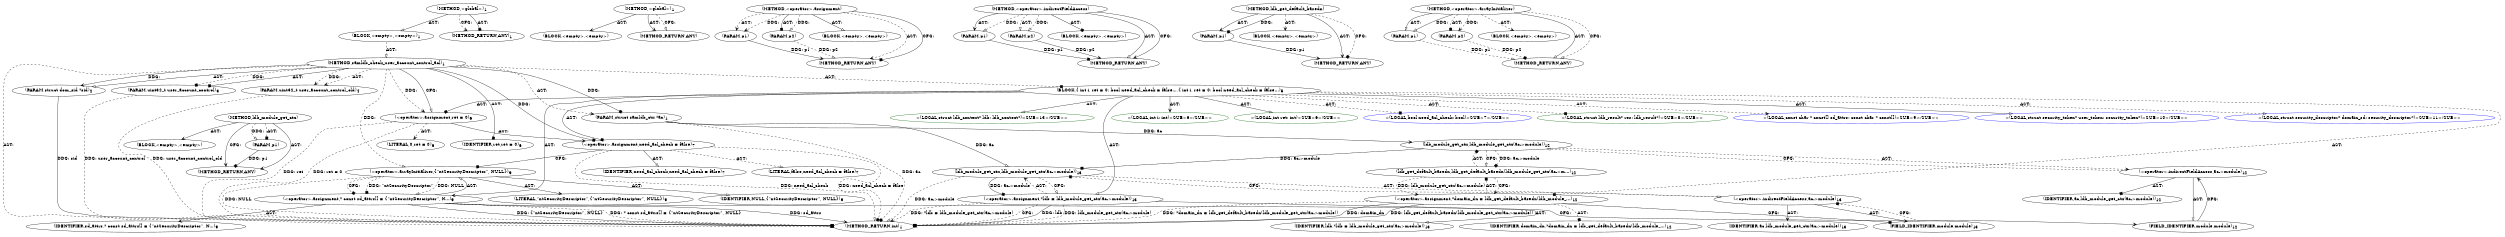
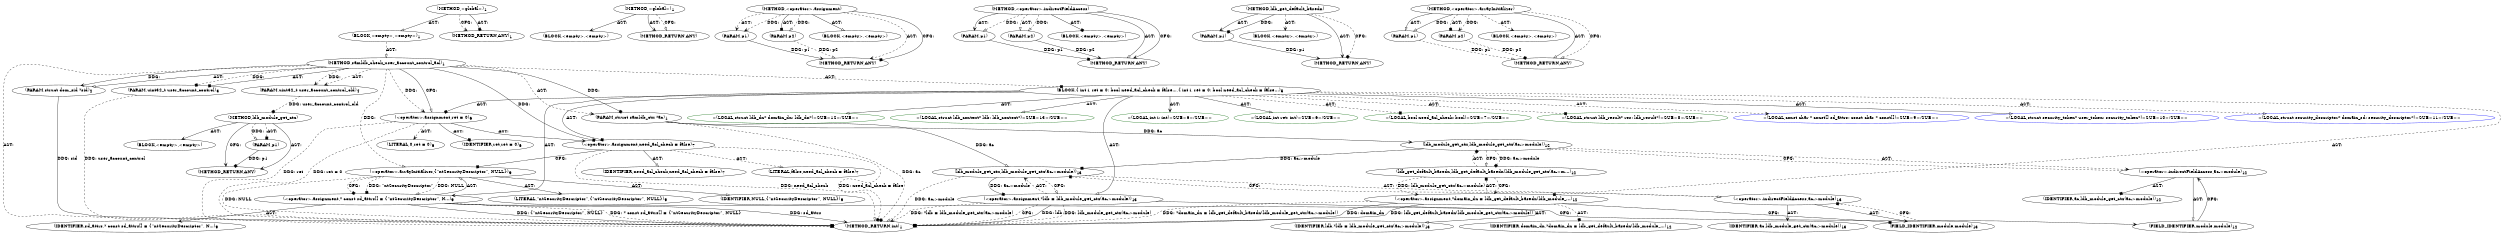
edge "(METHOD,samldb_check_user_account_control_acl)" -> "(IDENTIFIER,ret,ret = 0)": now "(<operator>.assignment,ret = 0)" -> "(IDENTIFIER,ret,ret = 0)"
node "<(LOCAL,struct ldb_dn* domain_dn: ldb_dn*)<SUB>12</SUB>>": added
node "<(LOCAL,bool need_acl_check: bool)<SUB>7</SUB>>": color blue -> darkgreen
edge "(PARAM,uint32_t user_account_control_old)" -> "(METHOD_RETURN,int)": now "(PARAM,uint32_t user_account_control_old)" -> "(METHOD,ldb_module_get_ctx)"
